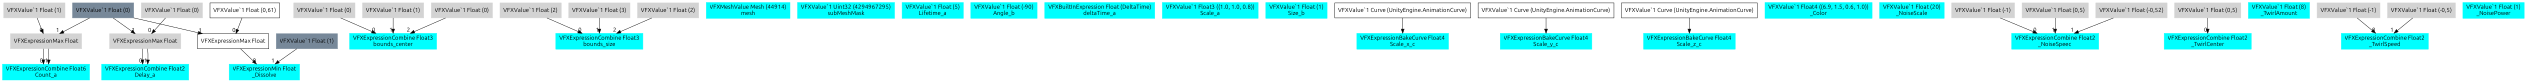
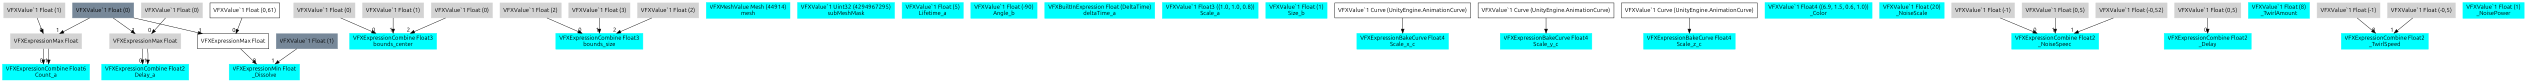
node "VFXExpressionCombine Float2 _TwirlCenter": label "VFXExpressionCombine Float2 _TwirlCenter" -> "VFXExpressionCombine Float2 _Delay"
